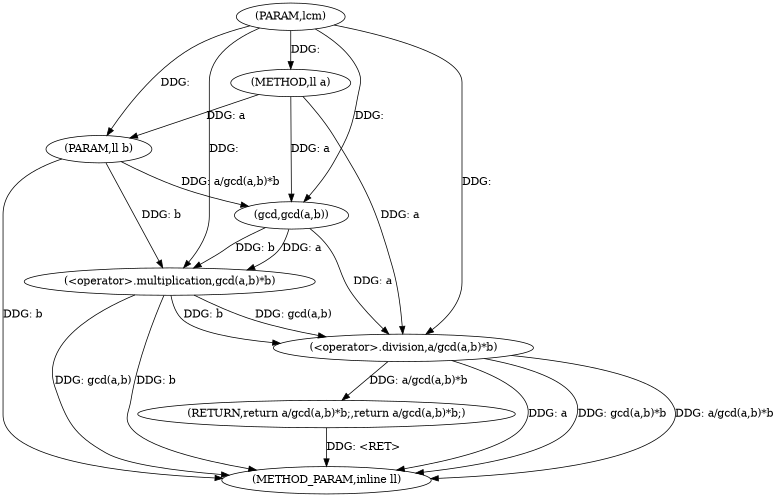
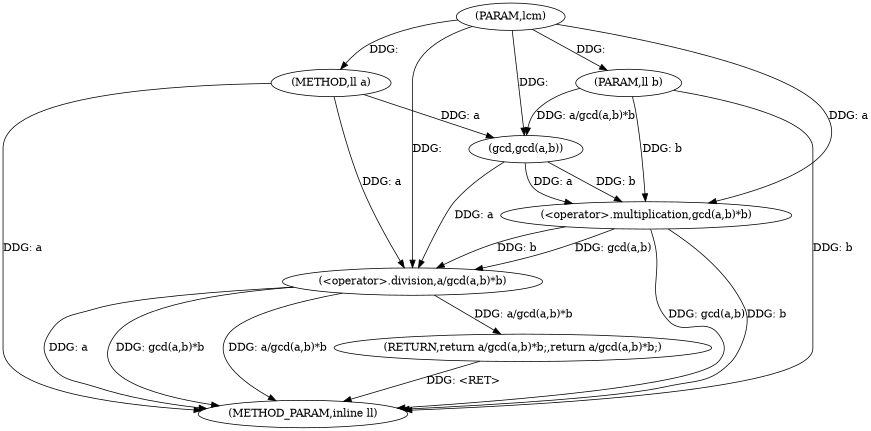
edge "(METHOD,ll a)" -> "(PARAM,ll b)": now "(METHOD,ll a)" -> "(METHOD_PARAM,inline ll)"
edge "(PARAM,lcm)" -> "(<operator>.multiplication,gcd(a,b)*b)": label "DDG: " -> "DDG: a"
